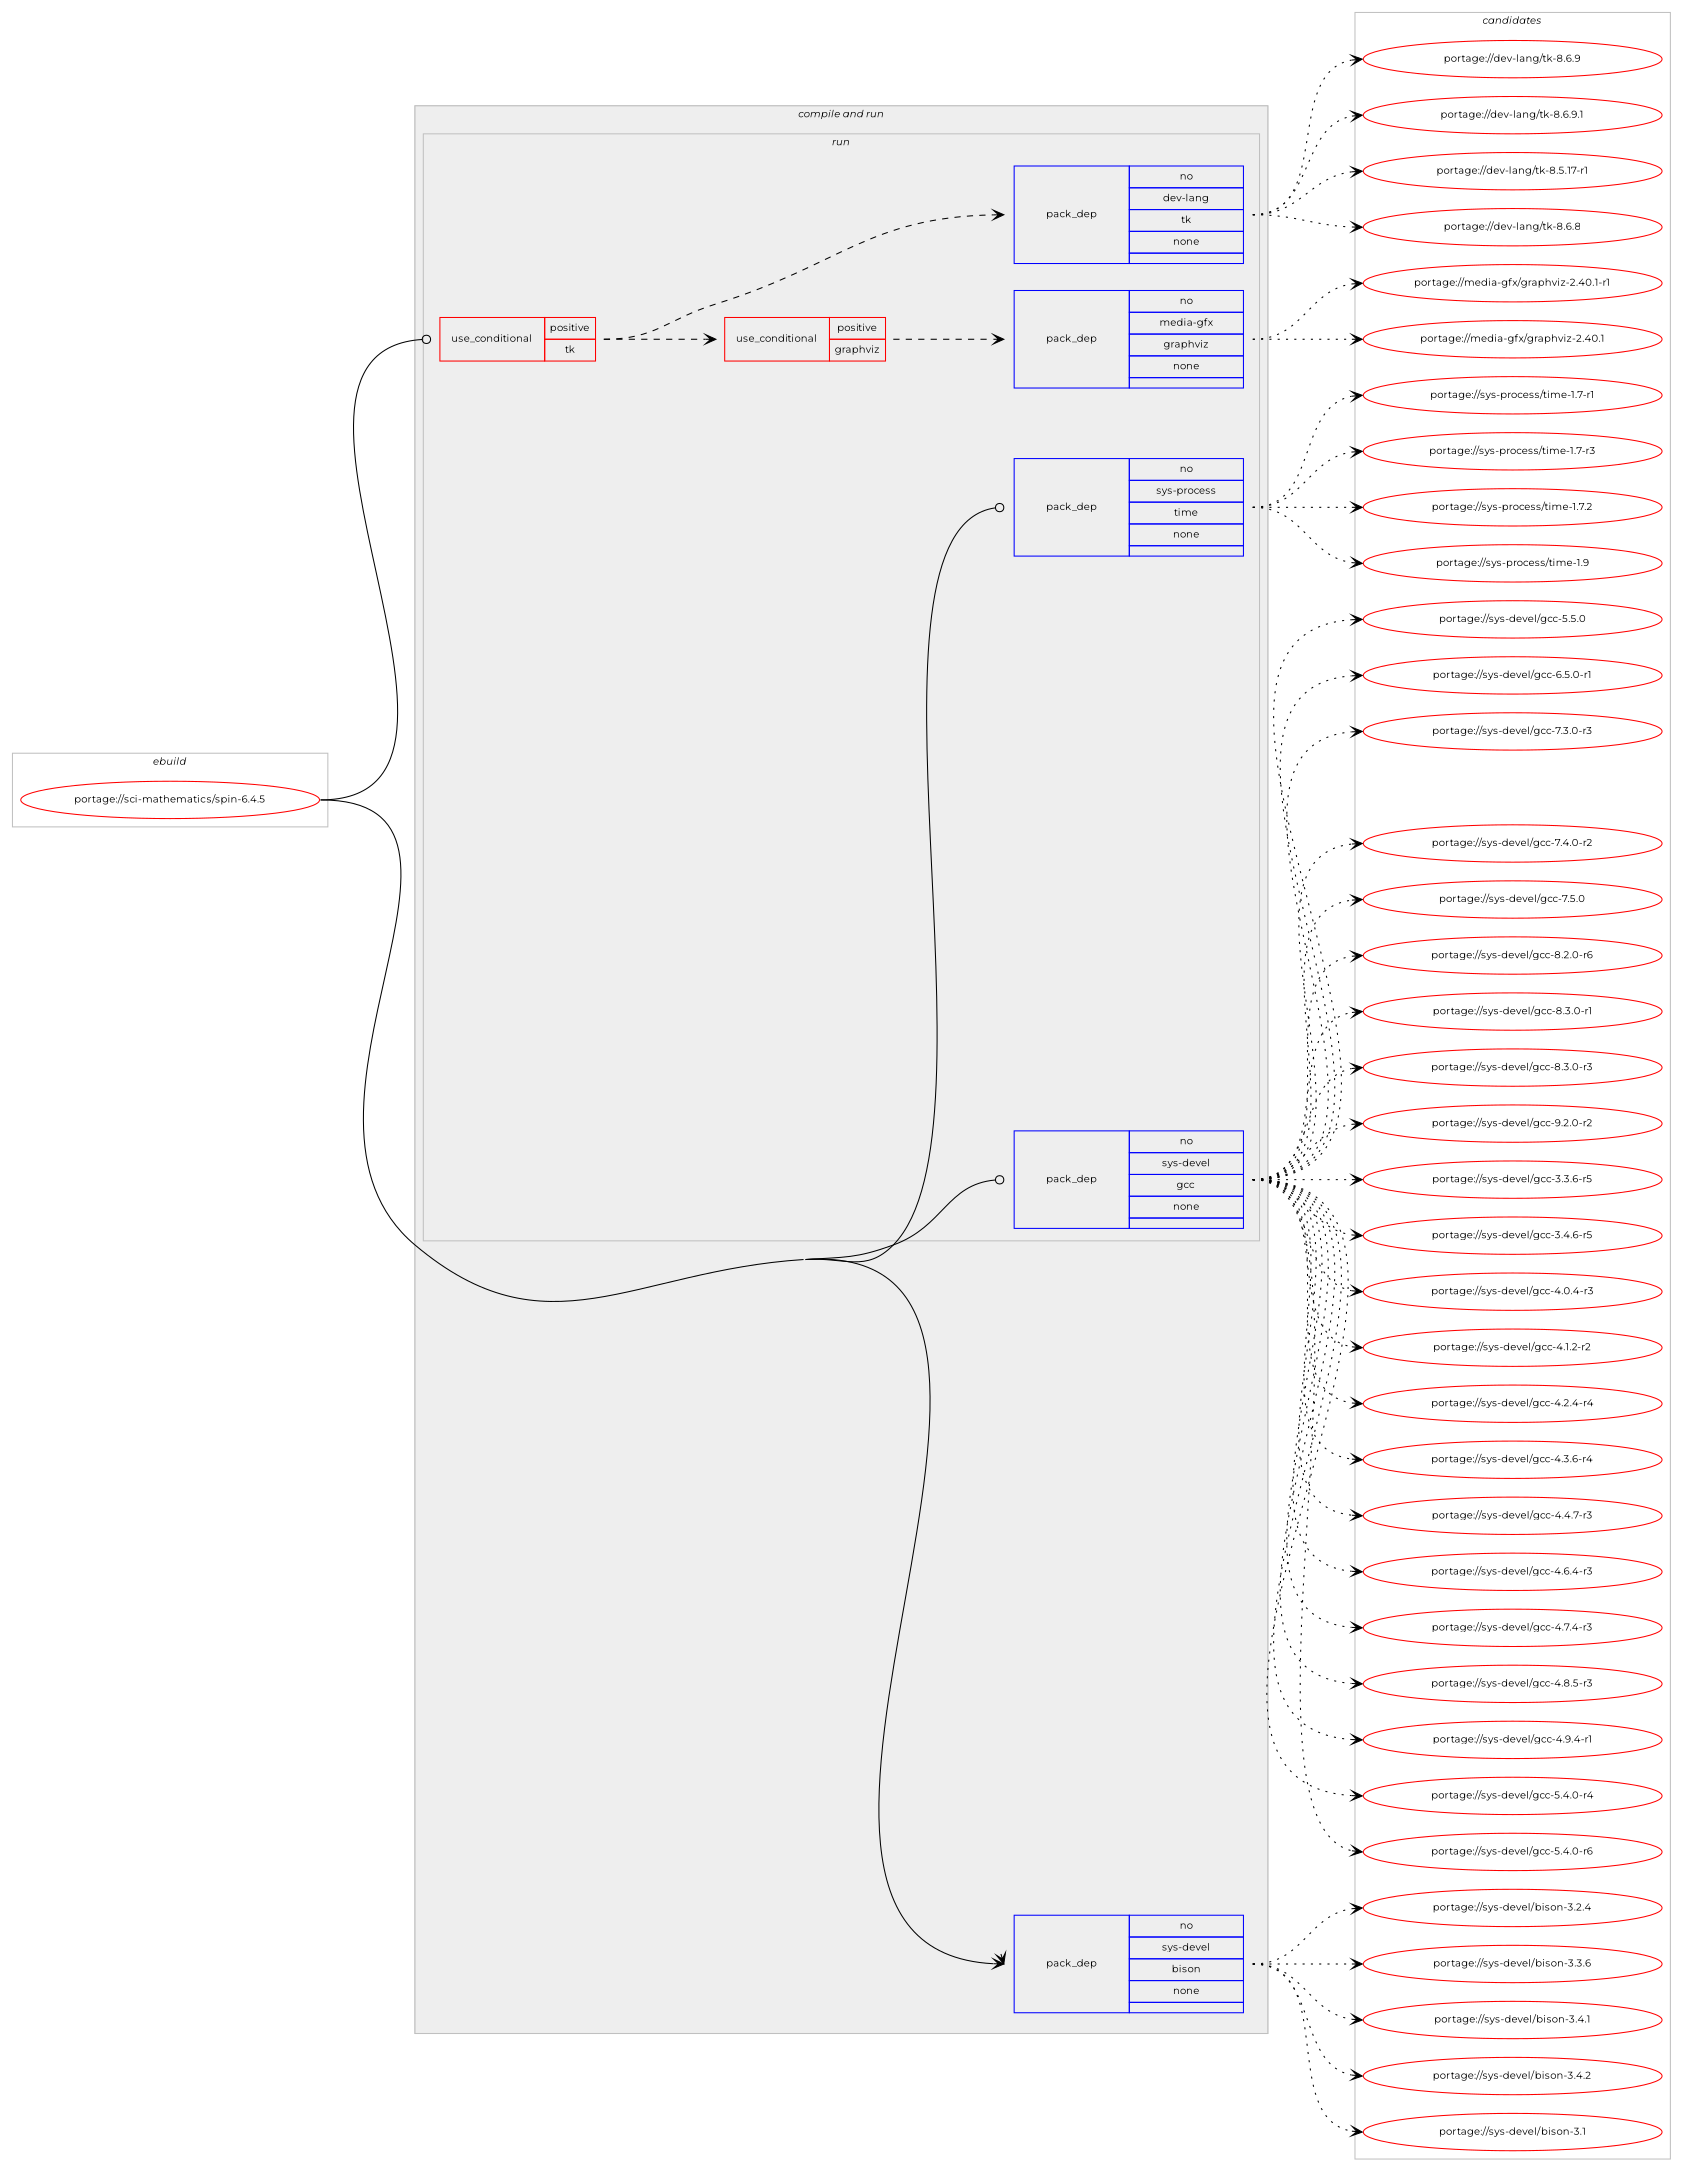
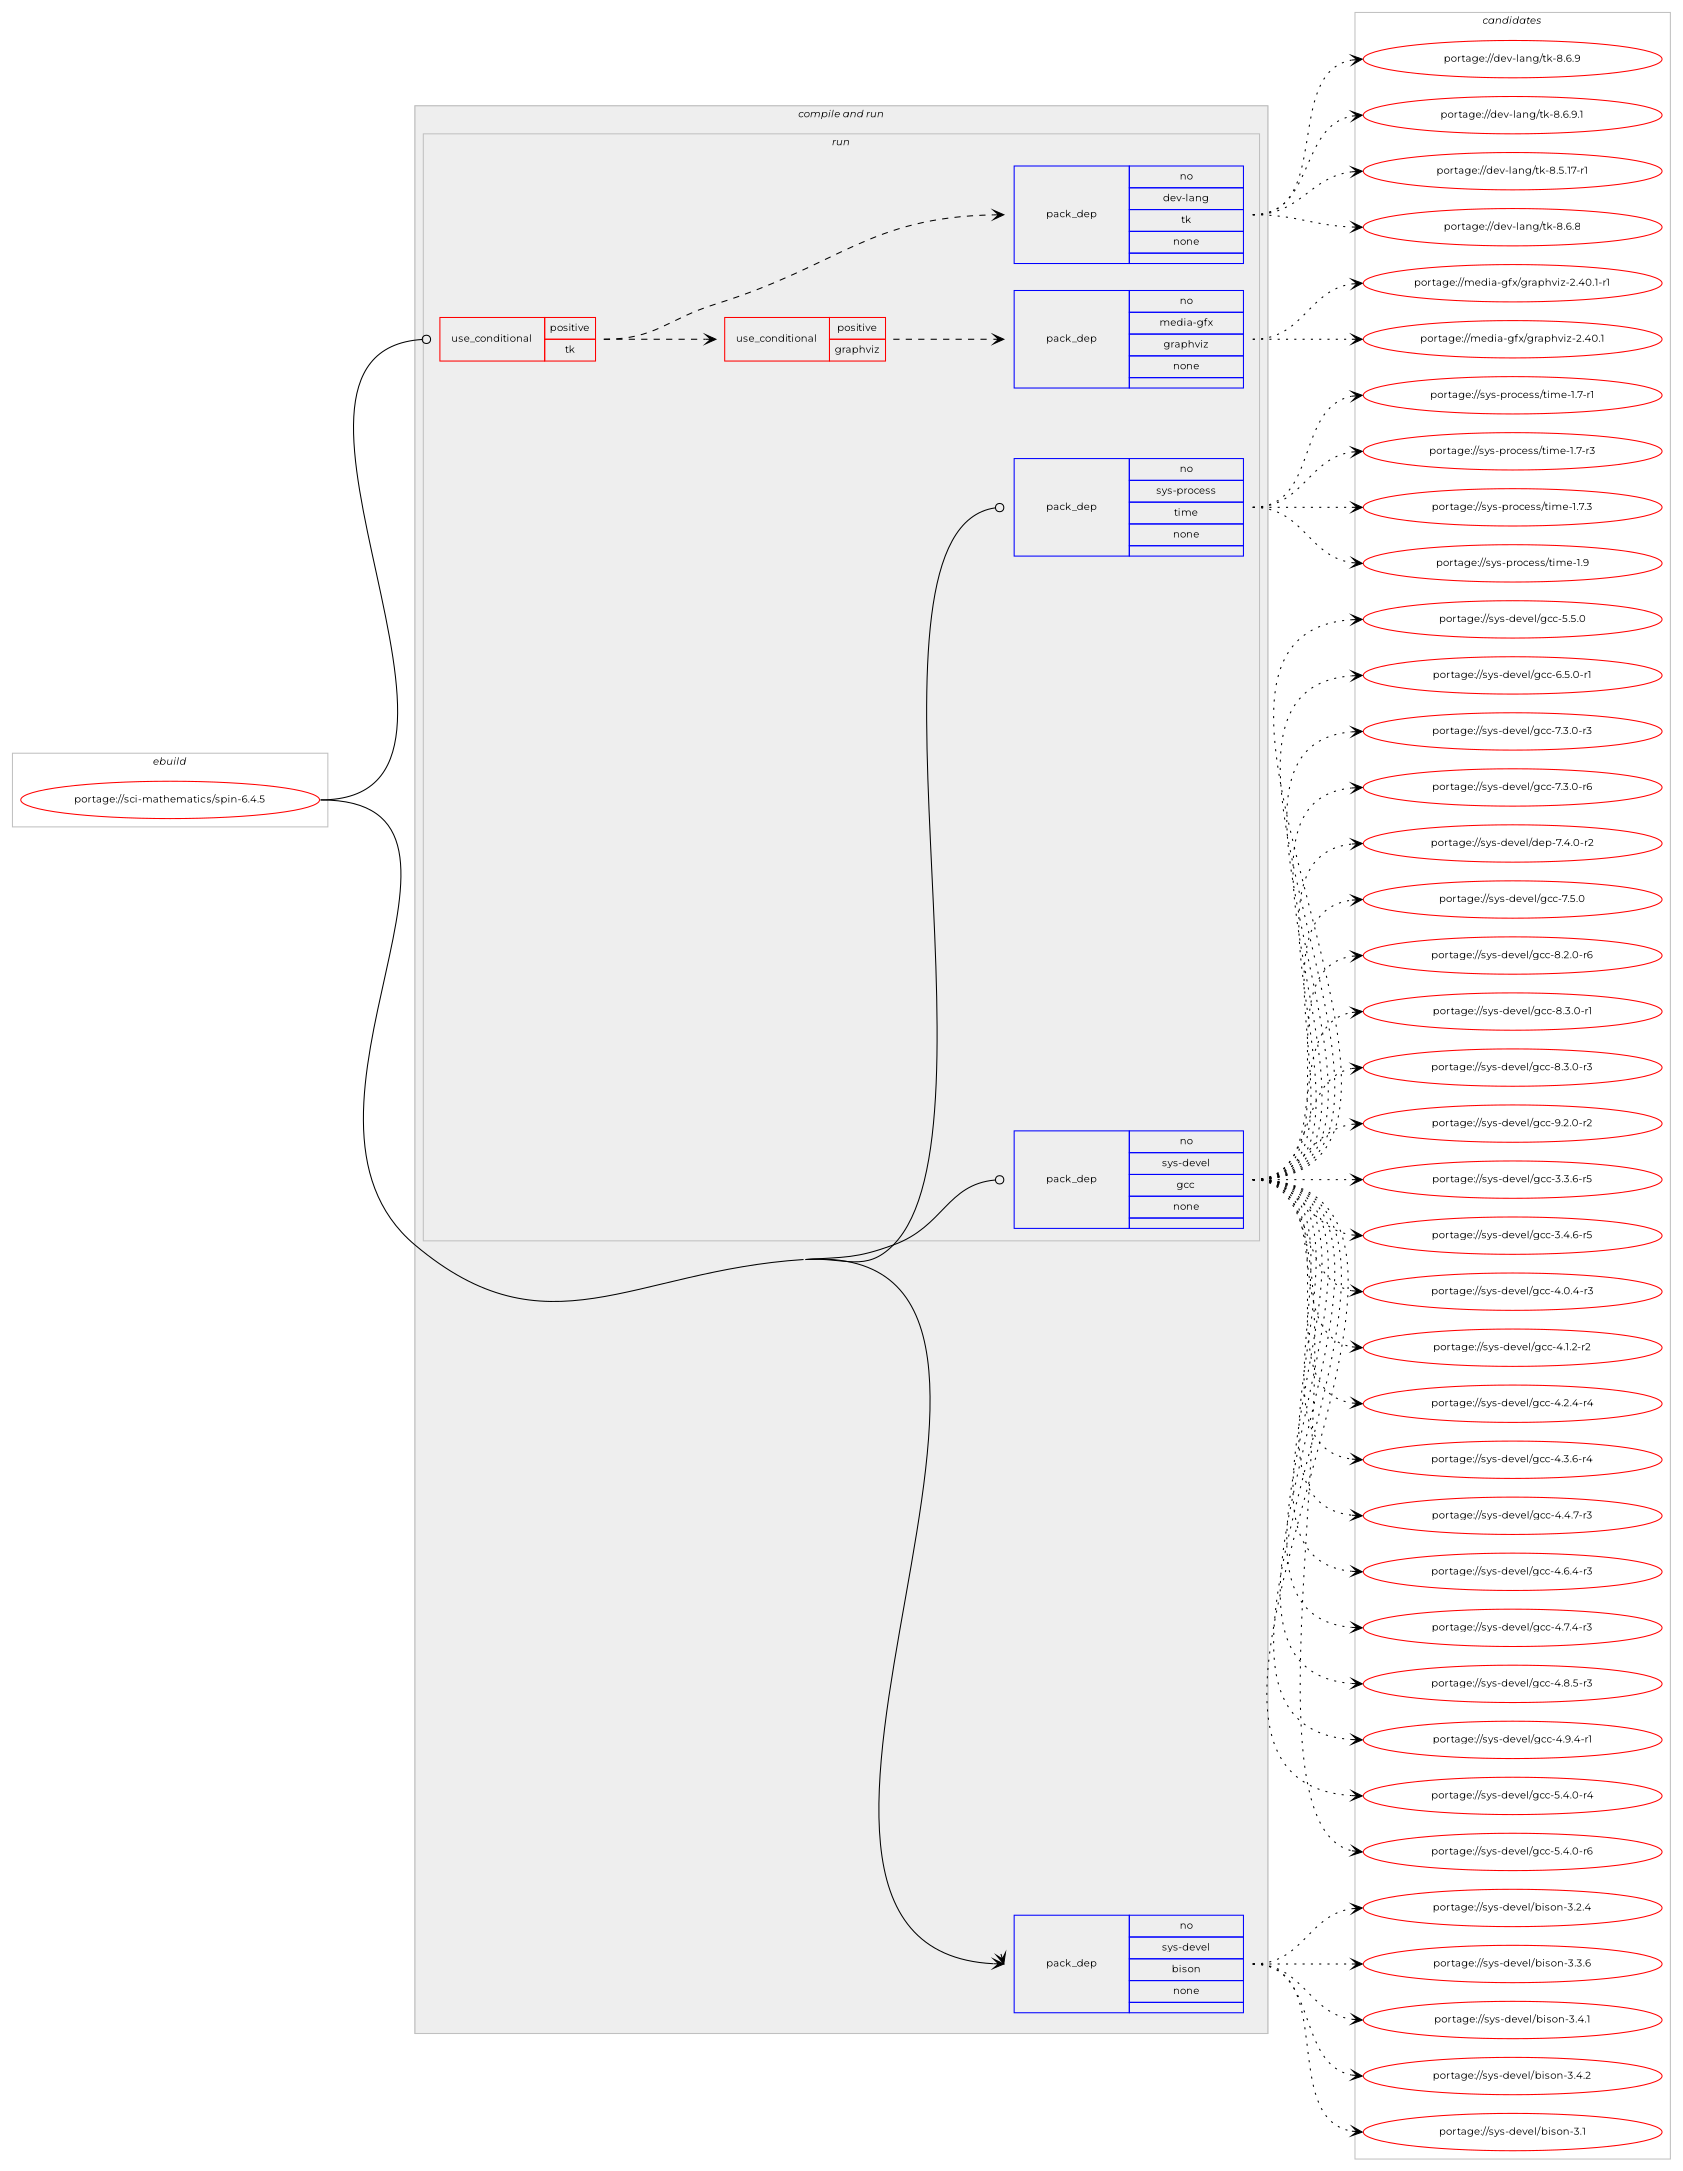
node "portage://sys-process/time-1.7.2": label "portage://sys-process/time-1.7.2" -> "portage://sys-process/time-1.7.3"
node "portage://sys-devel/gcc-7.3.0-r6": added
node "portage://sys-devel/gcc-7.4.0-r2": label "portage://sys-devel/gcc-7.4.0-r2" -> "portage://sys-devel/dep-7.4.0-r2"
